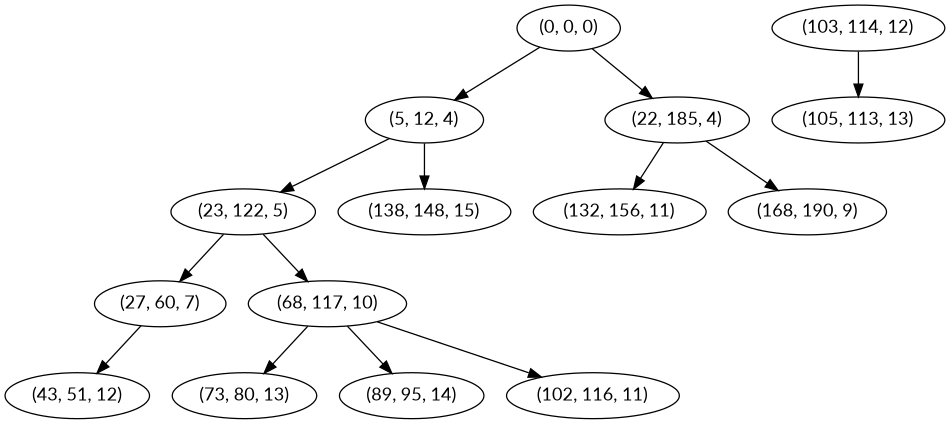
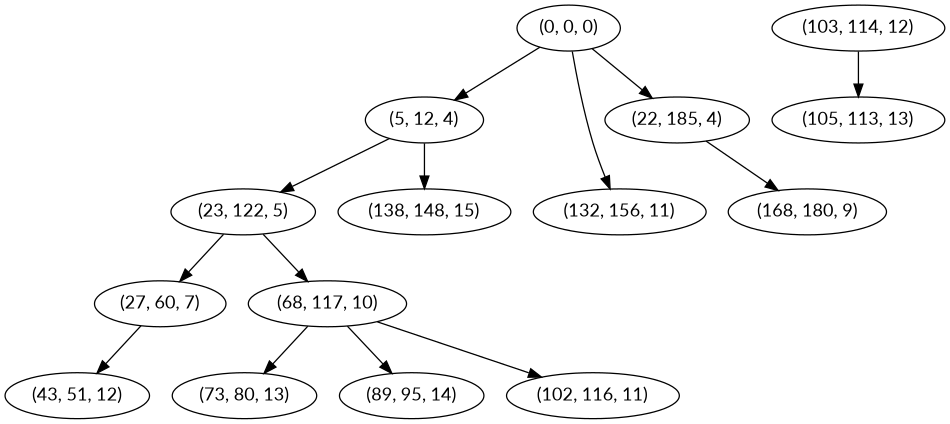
edge "(22, 185, 4)" -> "(132, 156, 11)": now "(0, 0, 0)" -> "(132, 156, 11)"
node "(168, 190, 9)": label "(168, 190, 9)" -> "(168, 180, 9)"
